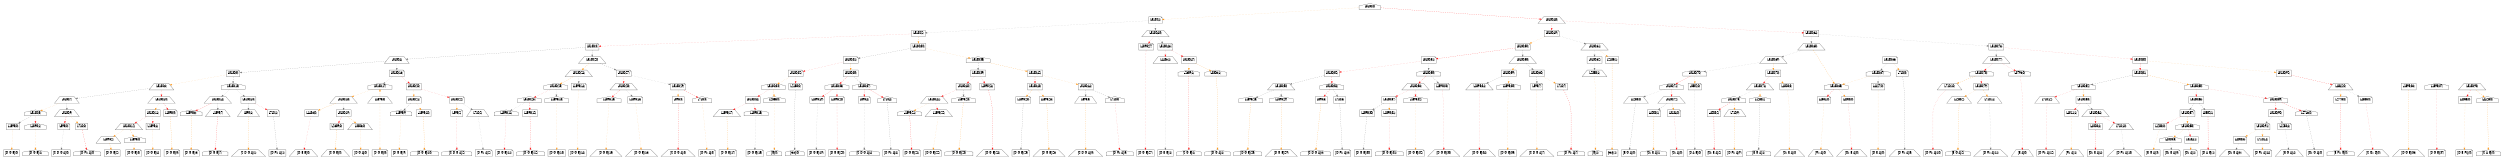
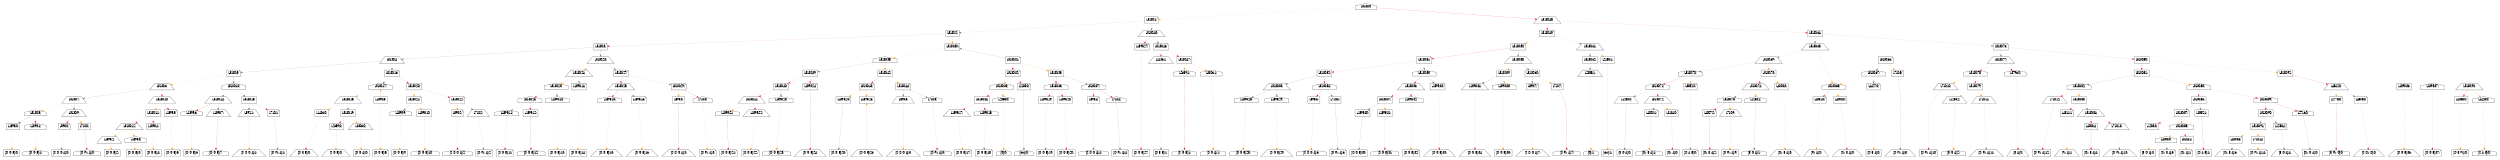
edge "L5130(30)" -> "L5130(31)": reversed
node "L1895(8)": shape trapezium -> box
node "L895(1)": label "L895(1)" -> "L892(1)"
node "L4003(2)": label "L4003(2)" -> "L4007(2)"
edge "L1895(26)" -> "[D  G  B](26)": reversed
